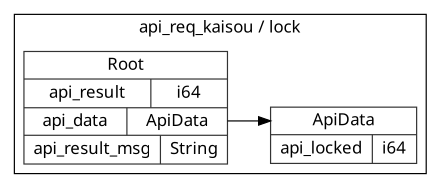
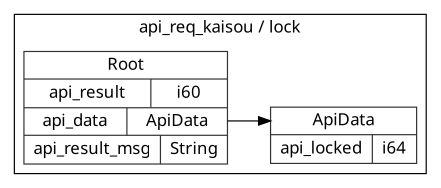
node "Root": text "i64" -> "i60"
